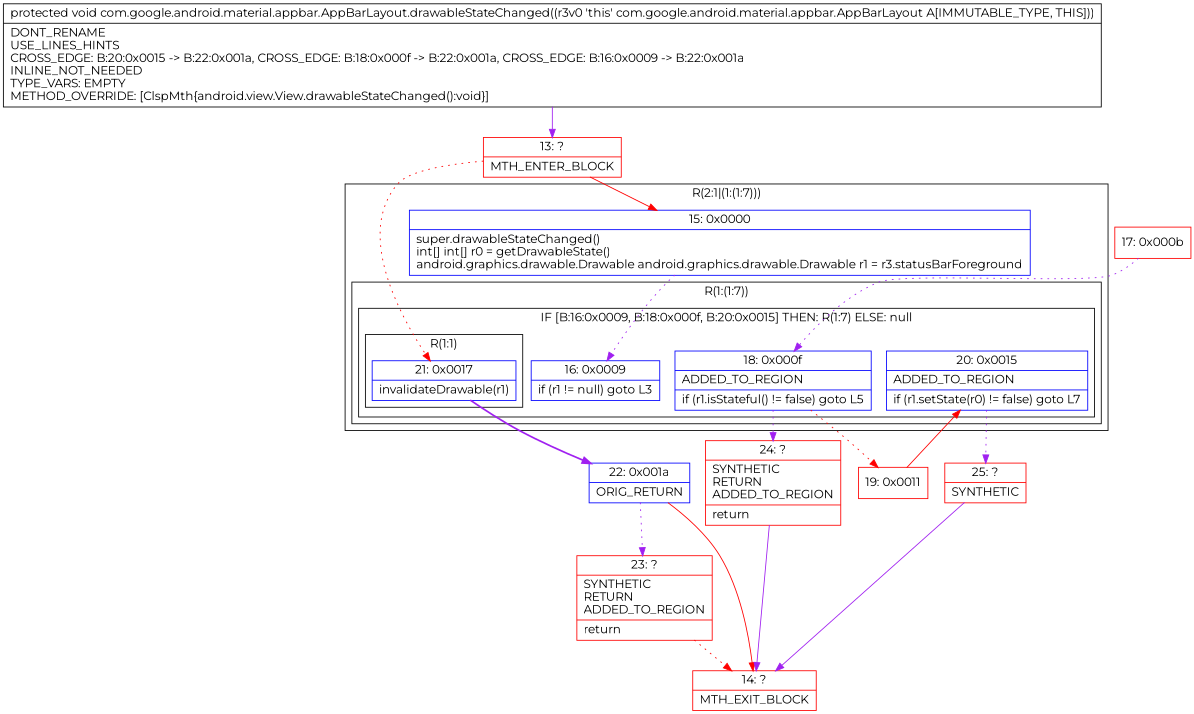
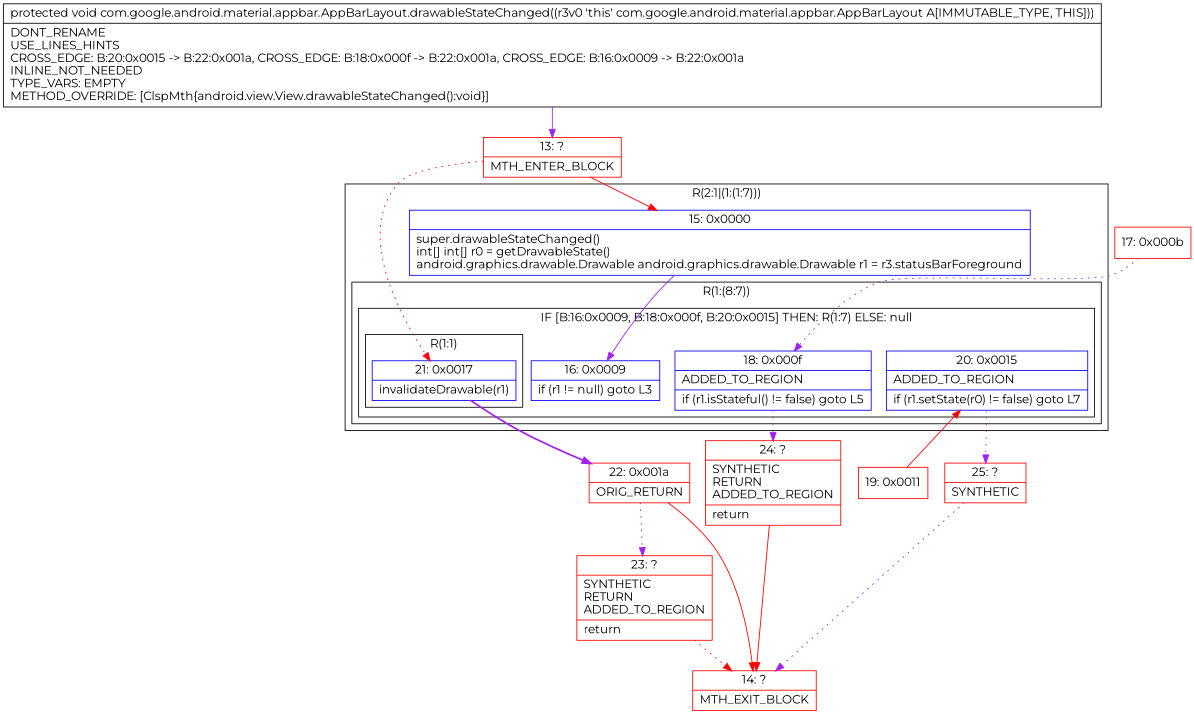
cluster "R(1:(1:7))": label "R(1:(1:7))" -> "R(1:(8:7))"
edge "15: 0x0000" -> "16: 0x0009": style dotted -> solid
edge "18: 0x000f" -> "19: 0x0011": removed
node "22: 0x001a": color blue -> red
edge "25: ?" -> "14: ?": style solid -> dotted
edge "24: ?" -> "14: ?": color purple -> red
